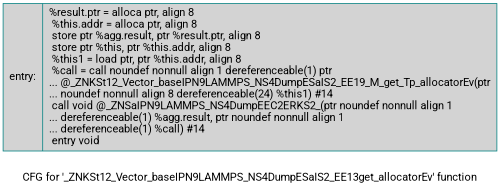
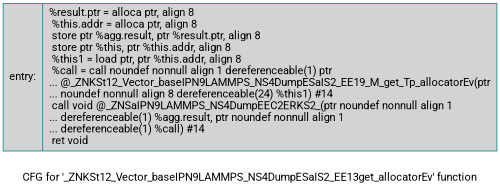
node "entry:": text "entry void" -> "ret void"
